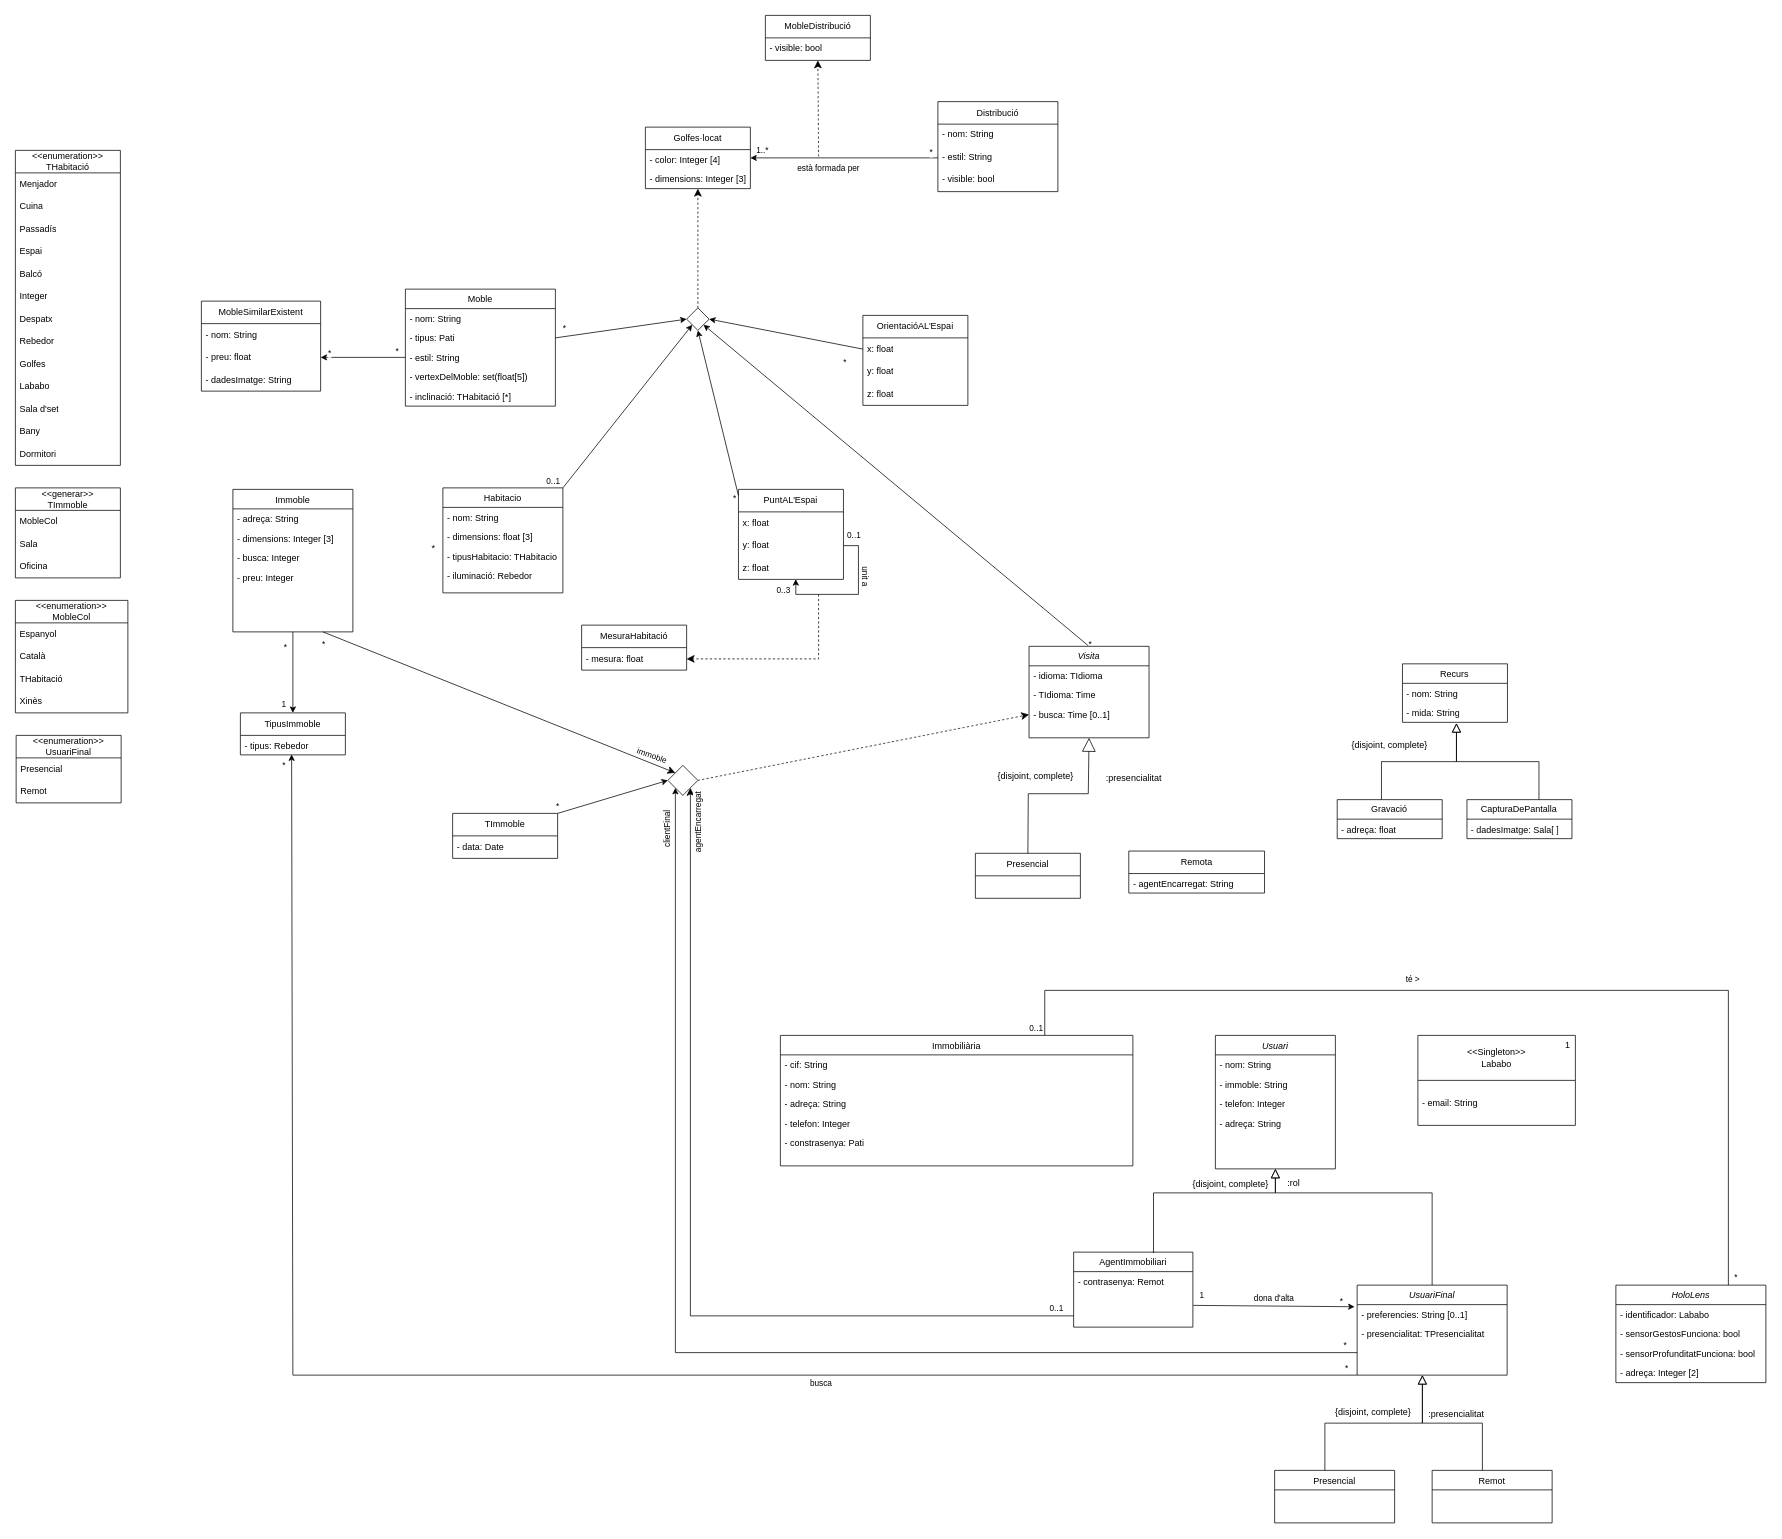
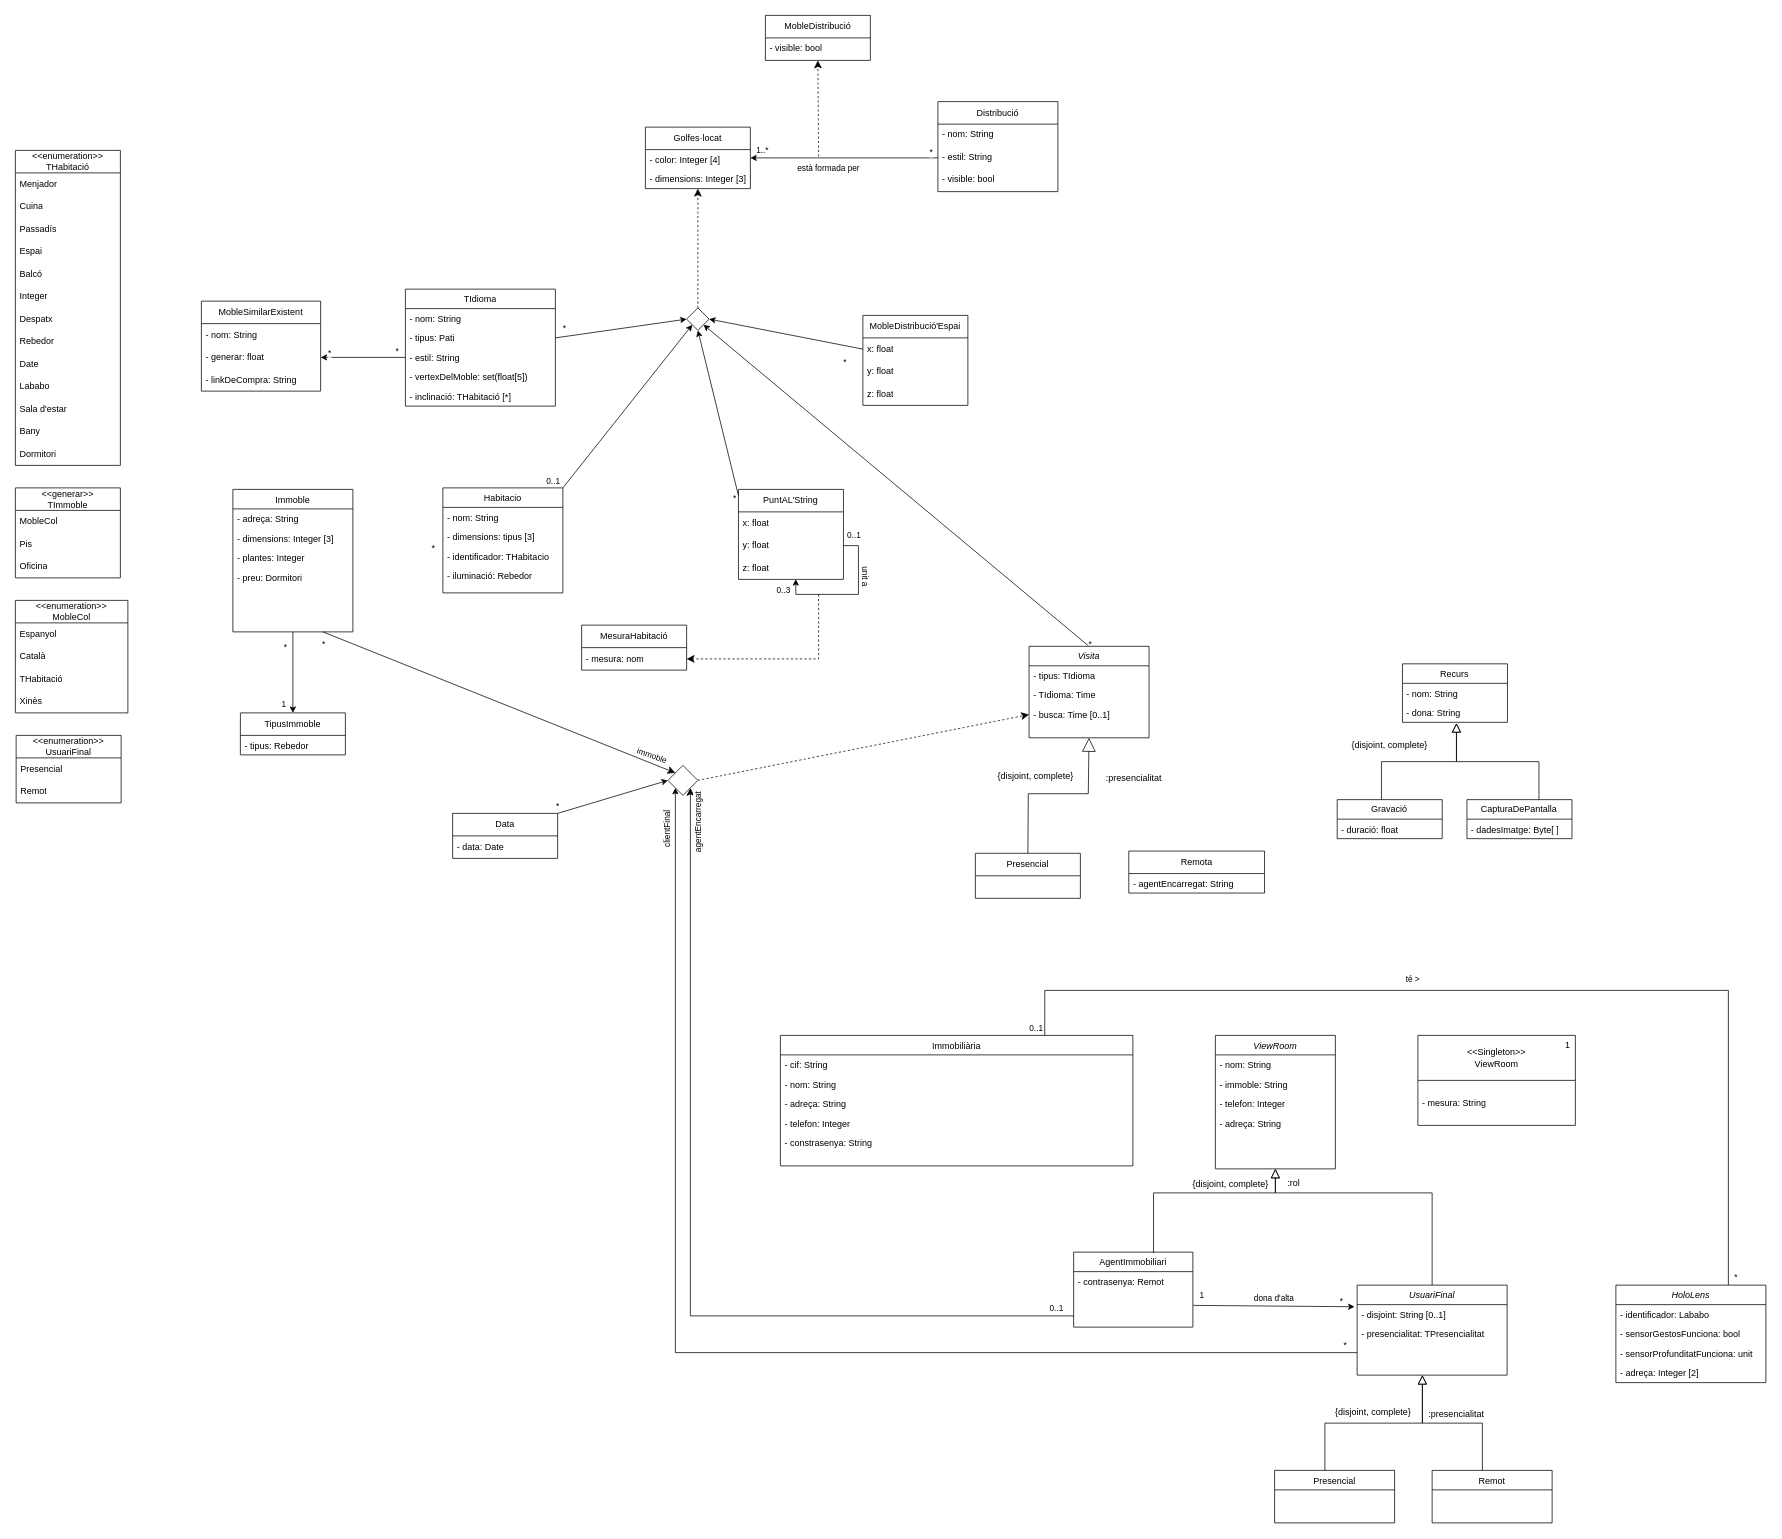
node "Moble": label "Moble" -> "TIdioma"
node "OrientacióAL'Espai": label "OrientacióAL'Espai" -> "MobleDistribució'Espai"
node "- preu: float": label "- preu: float" -> "- generar: float"
node "Golfes": label "Golfes" -> "Date"
node "- dadesImatge: String": label "- dadesImatge: String" -> "- linkDeCompra: String"
node "Sala d'set": label "Sala d'set" -> "Sala d'estar"
node "PuntAL'Espai": label "PuntAL'Espai" -> "PuntAL'String"
node "- dimensions: float [3]": label "- dimensions: float [3]" -> "- dimensions: tipus [3]"
node "Sala": label "Sala" -> "Pis"
node "- tipusHabitacio: THabitacio": label "- tipusHabitacio: THabitacio" -> "- identificador: THabitacio"
node "- busca: Integer": label "- busca: Integer" -> "- plantes: Integer"
node "- preu: Integer": label "- preu: Integer" -> "- preu: Dormitori"
node "- mesura: float": label "- mesura: float" -> "- mesura: nom"
node "- idioma: TIdioma": label "- idioma: TIdioma" -> "- tipus: TIdioma"
node "- mida: String": label "- mida: String" -> "- dona: String"
node "TImmoble": label "TImmoble" -> "Data"
node "- adreça: float": label "- adreça: float" -> "- duració: float"
node "- dadesImatge: Sala[ ]": label "- dadesImatge: Sala[ ]" -> "- dadesImatge: Byte[ ]"
node "Usuari": label "Usuari" -> "ViewRoom"
node "<<Singleton>> Lababo": label "<<Singleton>> Lababo" -> "<<Singleton>> ViewRoom"
node "- email: String": label "- email: String" -> "- mesura: String"
node "- constrasenya: Pati": label "- constrasenya: Pati" -> "- constrasenya: String"
edge "UsuariFinal" -> "- tipus: Rebedor": removed, labels "*", "busca", "*"
node "- preferencies: String [0..1]": label "- preferencies: String [0..1]" -> "- disjoint: String [0..1]"
node "- sensorProfunditatFunciona: bool": label "- sensorProfunditatFunciona: bool" -> "- sensorProfunditatFunciona: unit"
